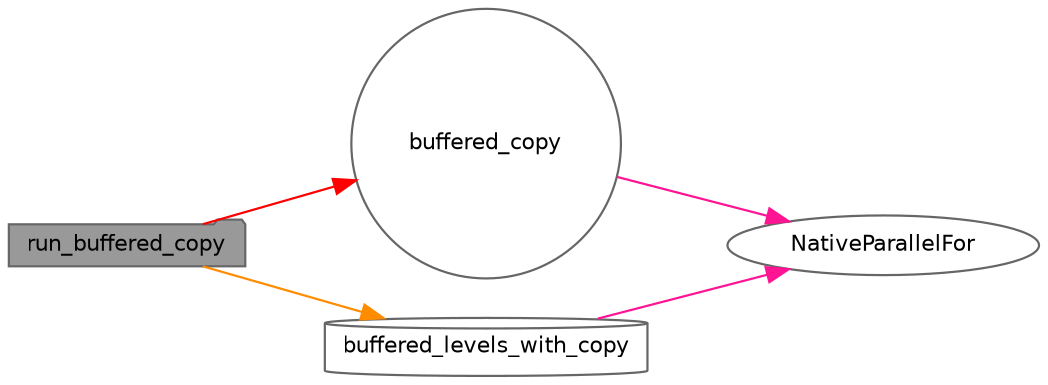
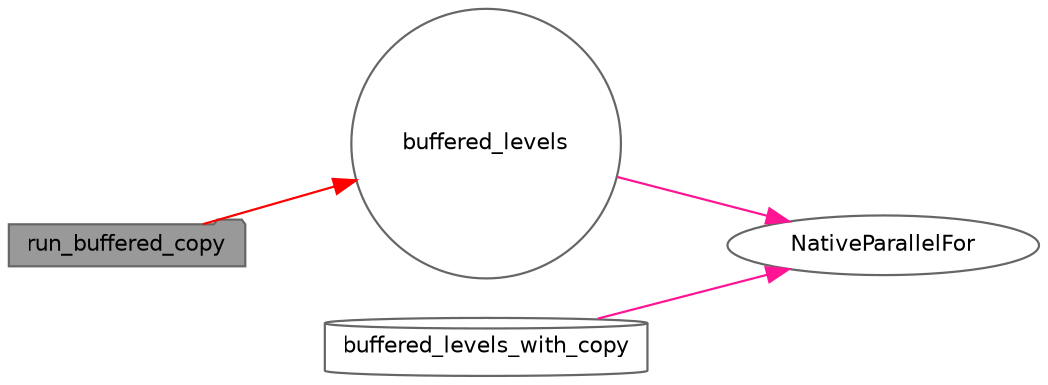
node "buffered_copy": label "buffered_copy" -> "buffered_levels"
edge "run_buffered_copy" -> "buffered_levels_with_copy": removed
